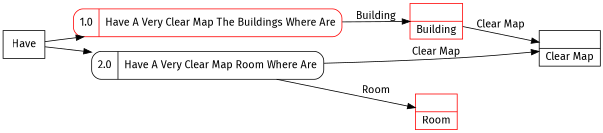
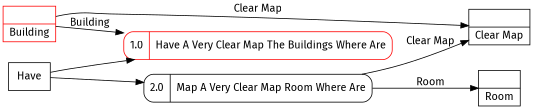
edge "1.0" -> "Building": reversed
node "2.0": text "Have A Very Clear Map Room Where Are" -> "Map A Very Clear Map Room Where Are"
node "Room": color red -> black
